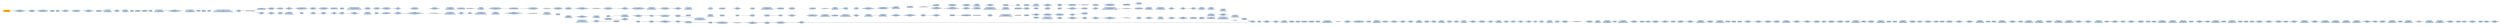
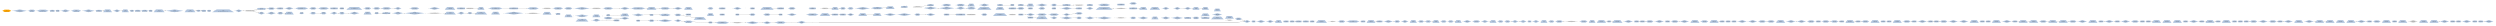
node "0x010011cf leal -512(%ebp), %eax": shape trapezium -> cylinder
